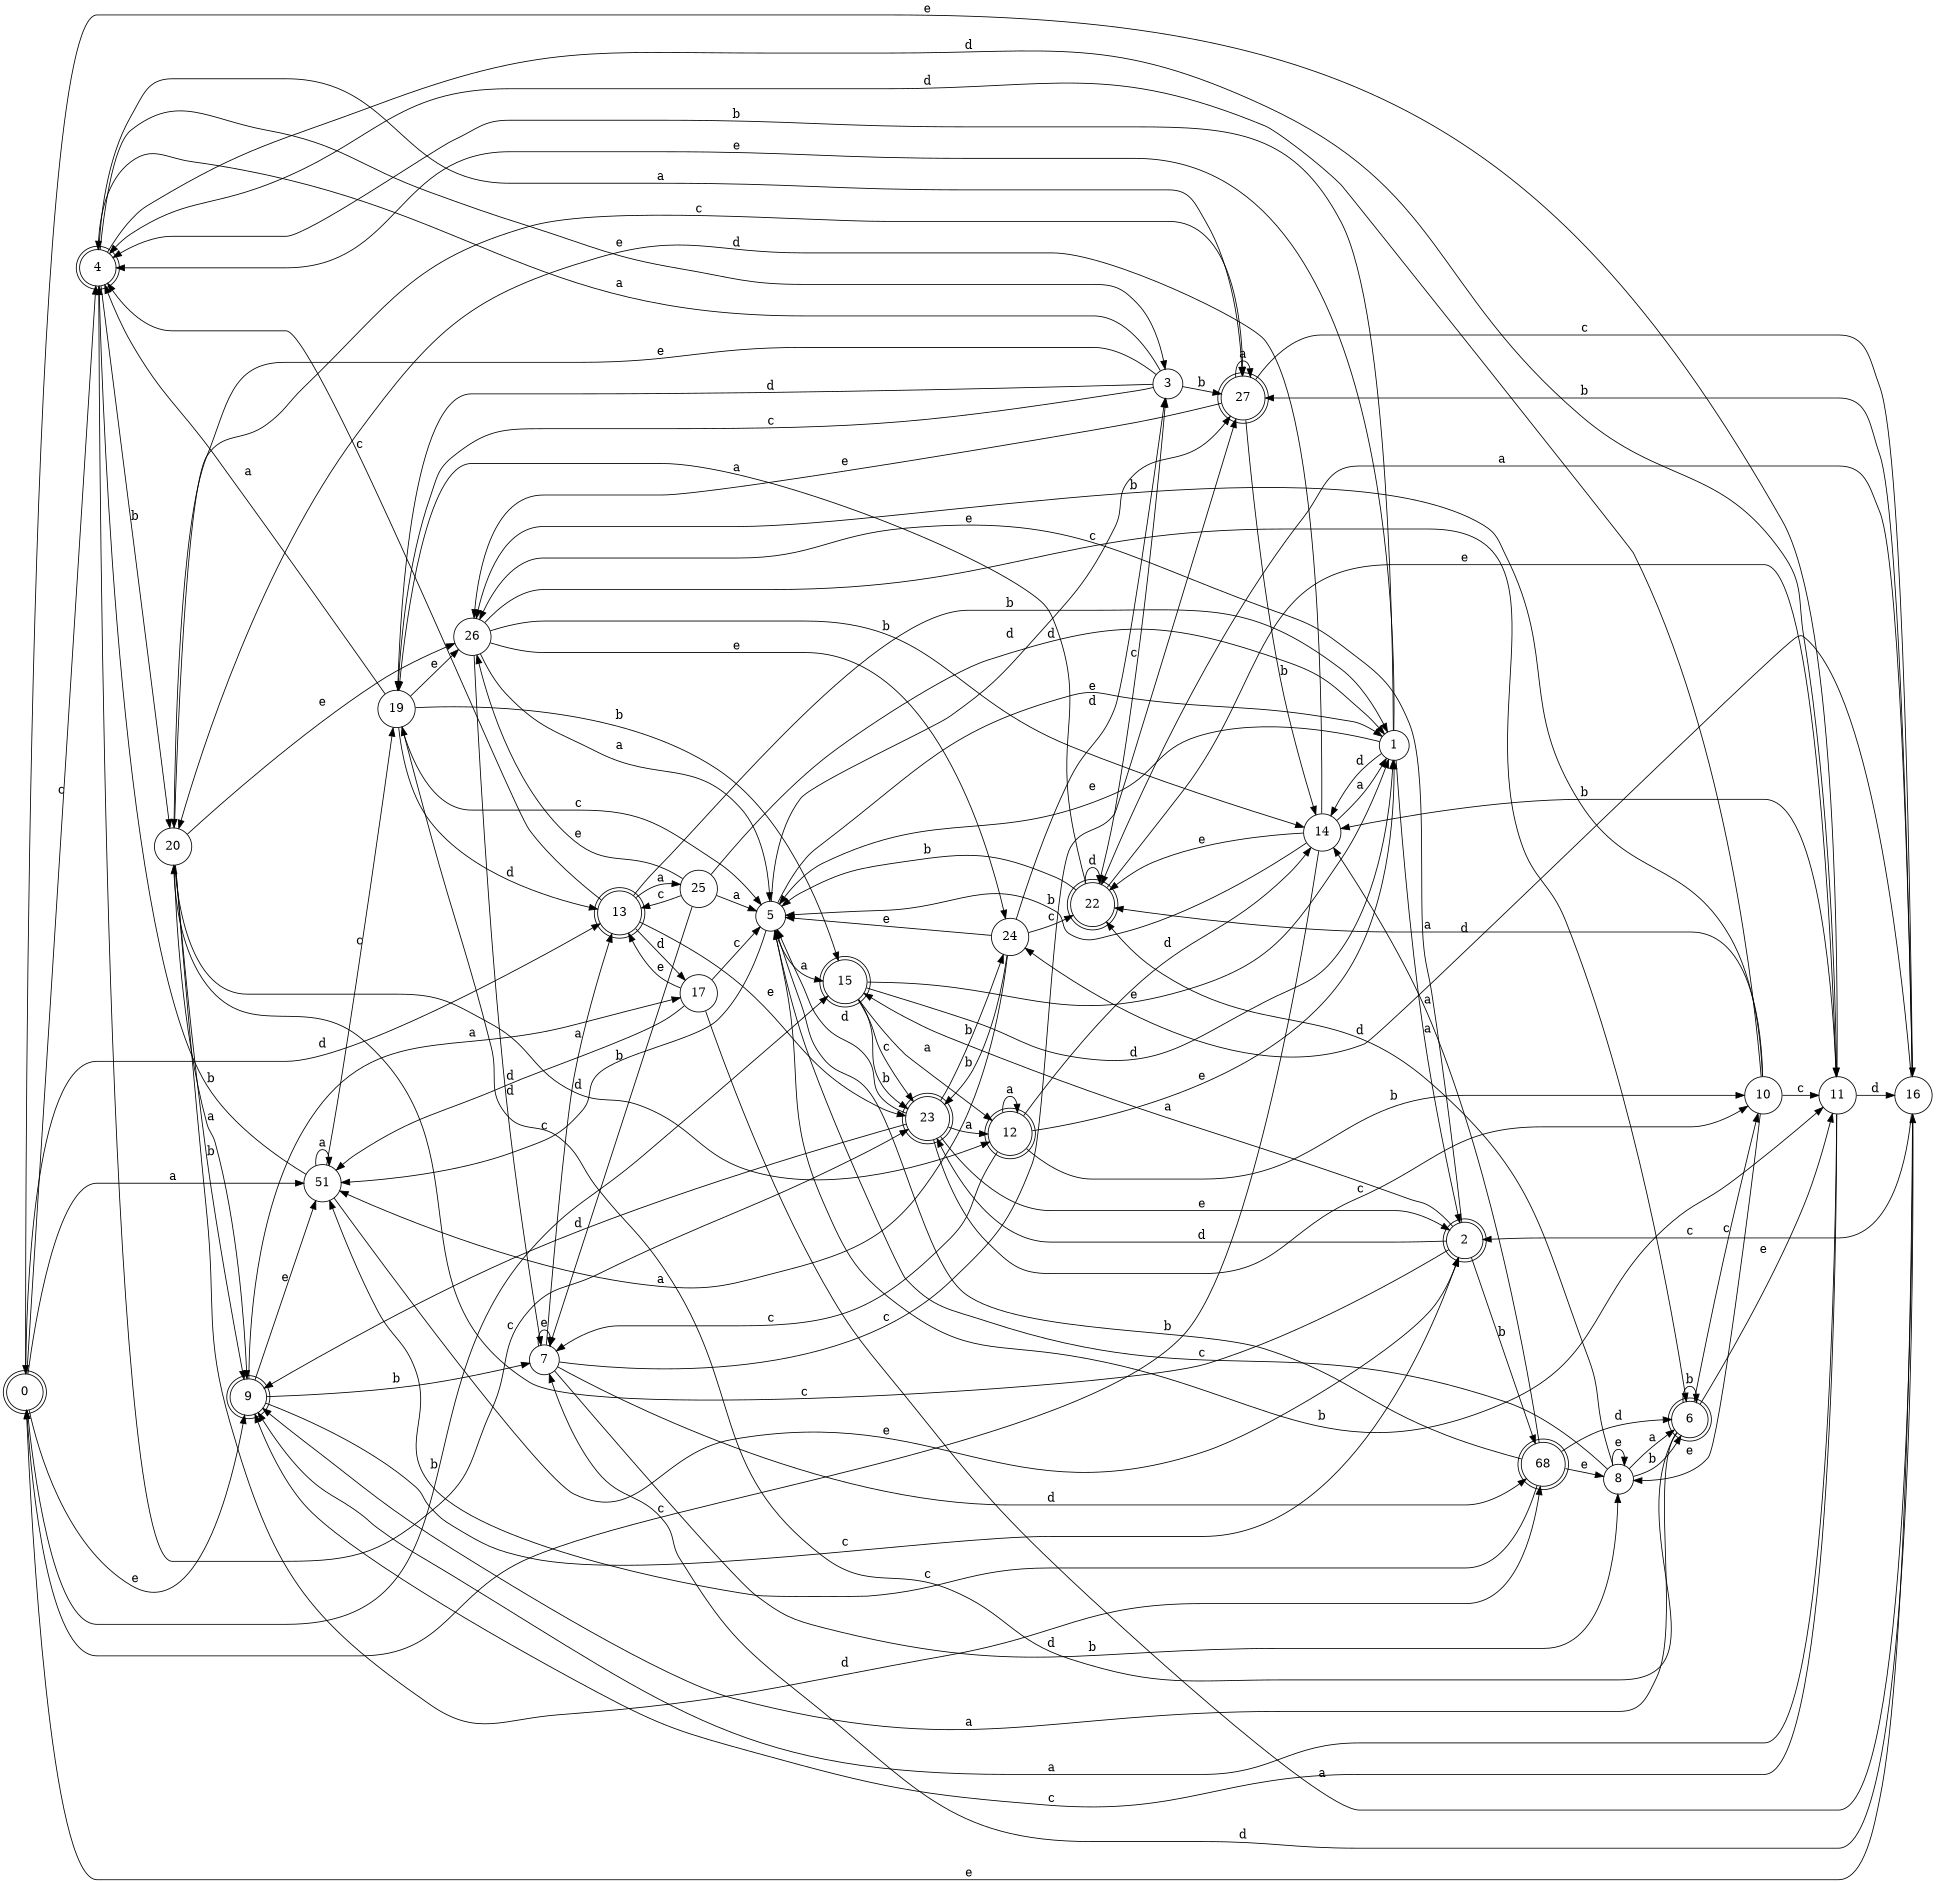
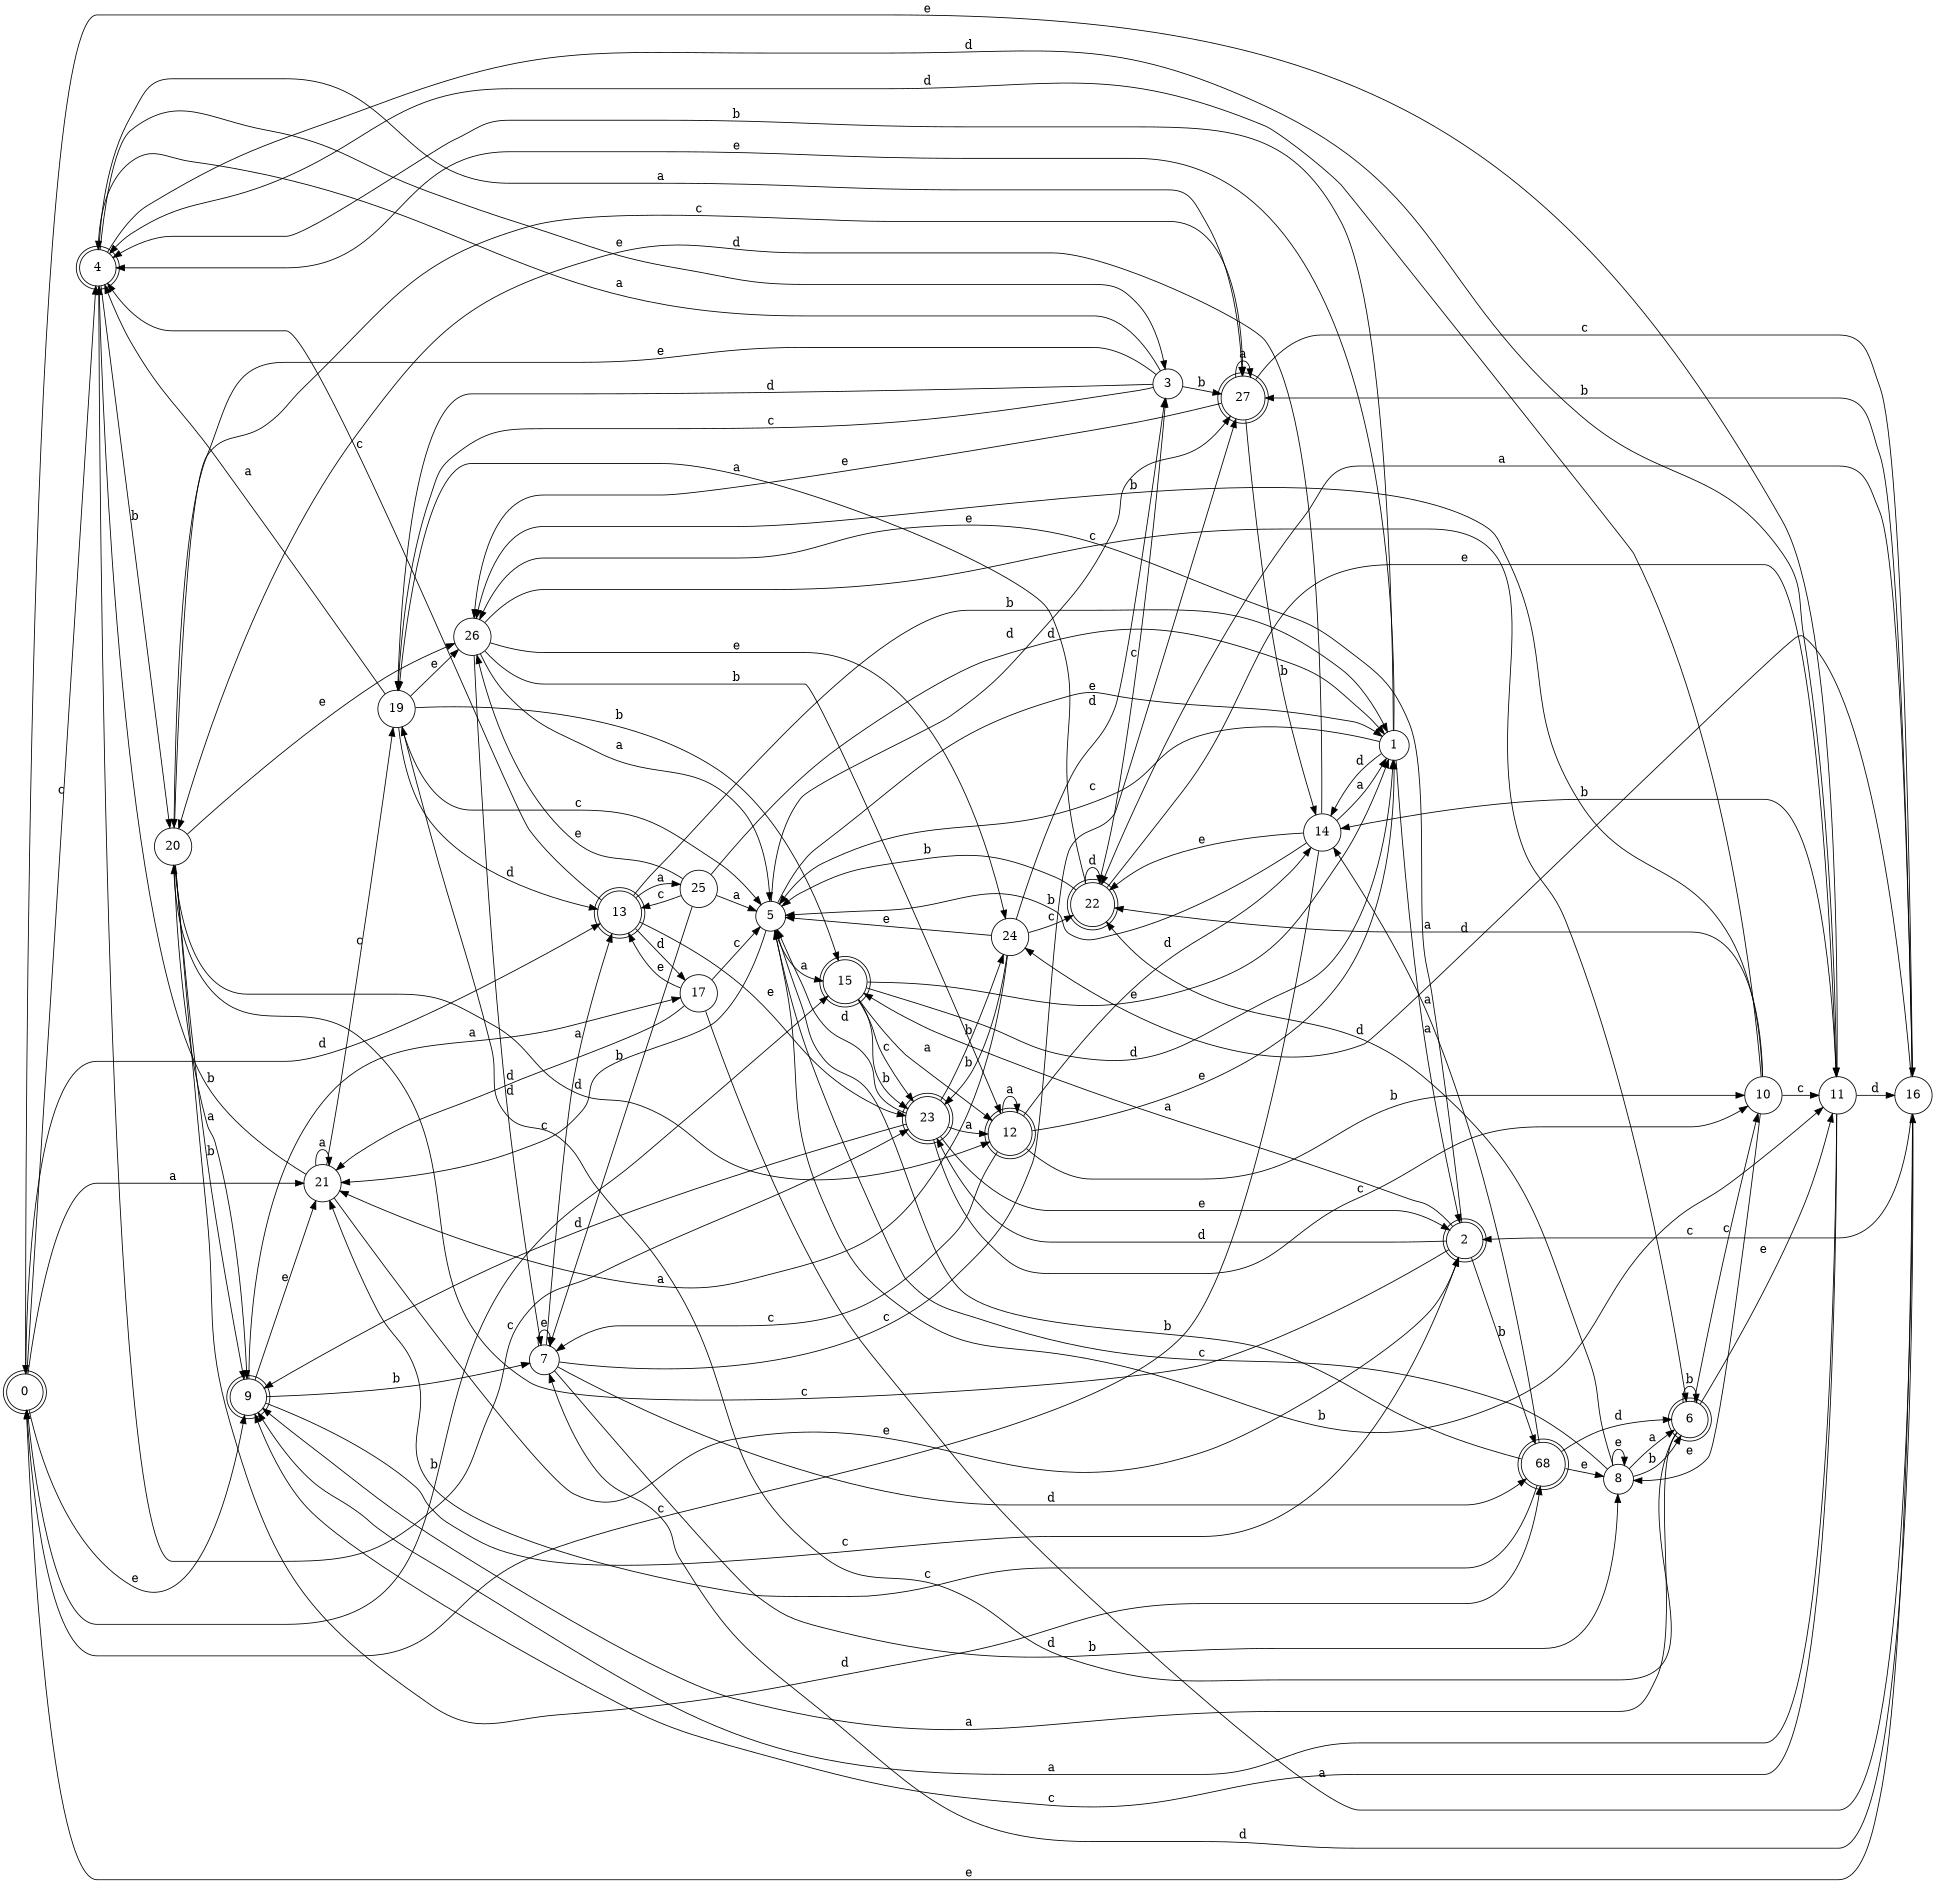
edge "26" -> "14": now "26" -> "12"
edge "1" -> "5": label "e" -> "c"
node "51": label "51" -> "21"
